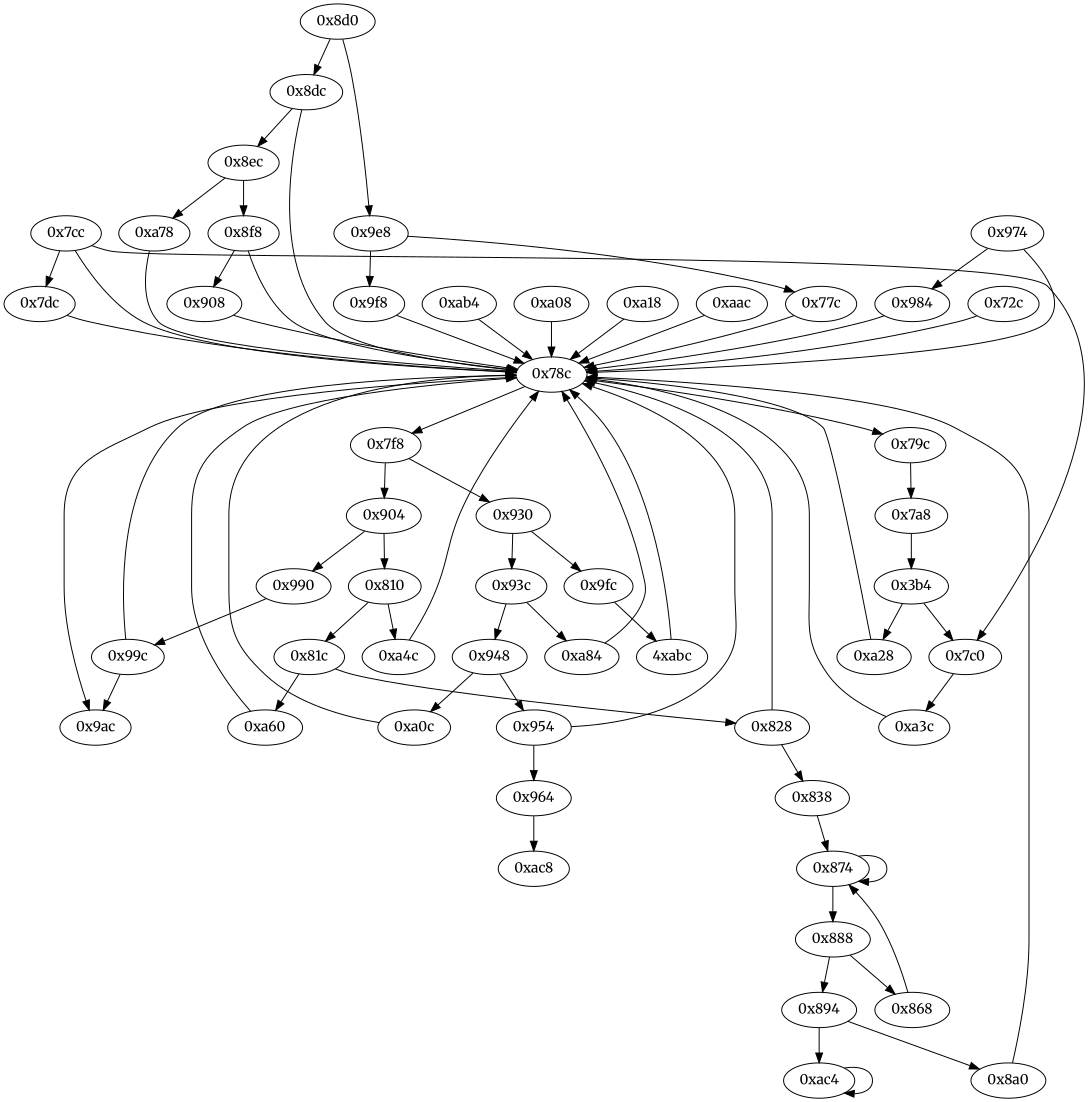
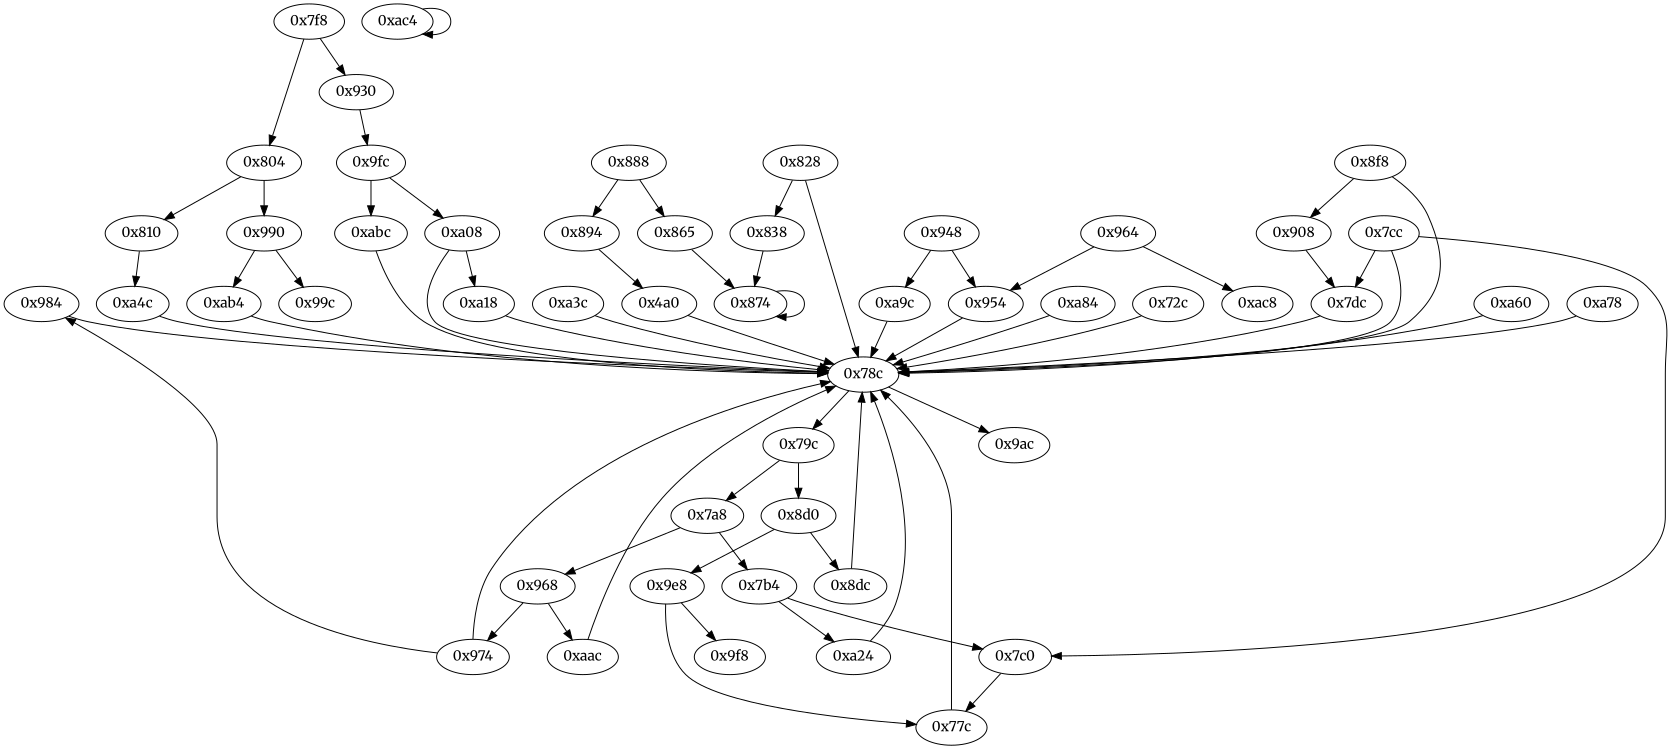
node "0x8ec": removed
edge "0x9fc" -> "0xa08": added
edge "0x990" -> "0xab4": added
edge "0xa08" -> "0xa18": added
edge "0x9f8" -> "0x78c": removed
edge "0x908" -> "0x78c": now "0x908" -> "0x7dc"
edge "0x78c" -> "0x7f8": removed
edge "0x99c" -> "0x78c": removed
edge "0x79c" -> "0x8d0": added
node "0x904": label "0x904" -> "0x804"
node "0x93c": removed
node "0x968": added
node "0x3b4": label "0x3b4" -> "0x7b4"
node "0x81c": removed
node "4xabc": label "4xabc" -> "0xabc"
node "0xa28": label "0xa28" -> "0xa24"
edge "0x99c" -> "0x9ac": removed
edge "0x7c0" -> "0xa3c": now "0x7c0" -> "0x77c"
node "0xa0c": label "0xa0c" -> "0xa9c"
edge "0x954" -> "0x964": reversed
edge "0x874" -> "0x888": removed
node "0x868": label "0x868" -> "0x865"
edge "0x894" -> "0xac4": removed
node "0x8a0": label "0x8a0" -> "0x4a0"
